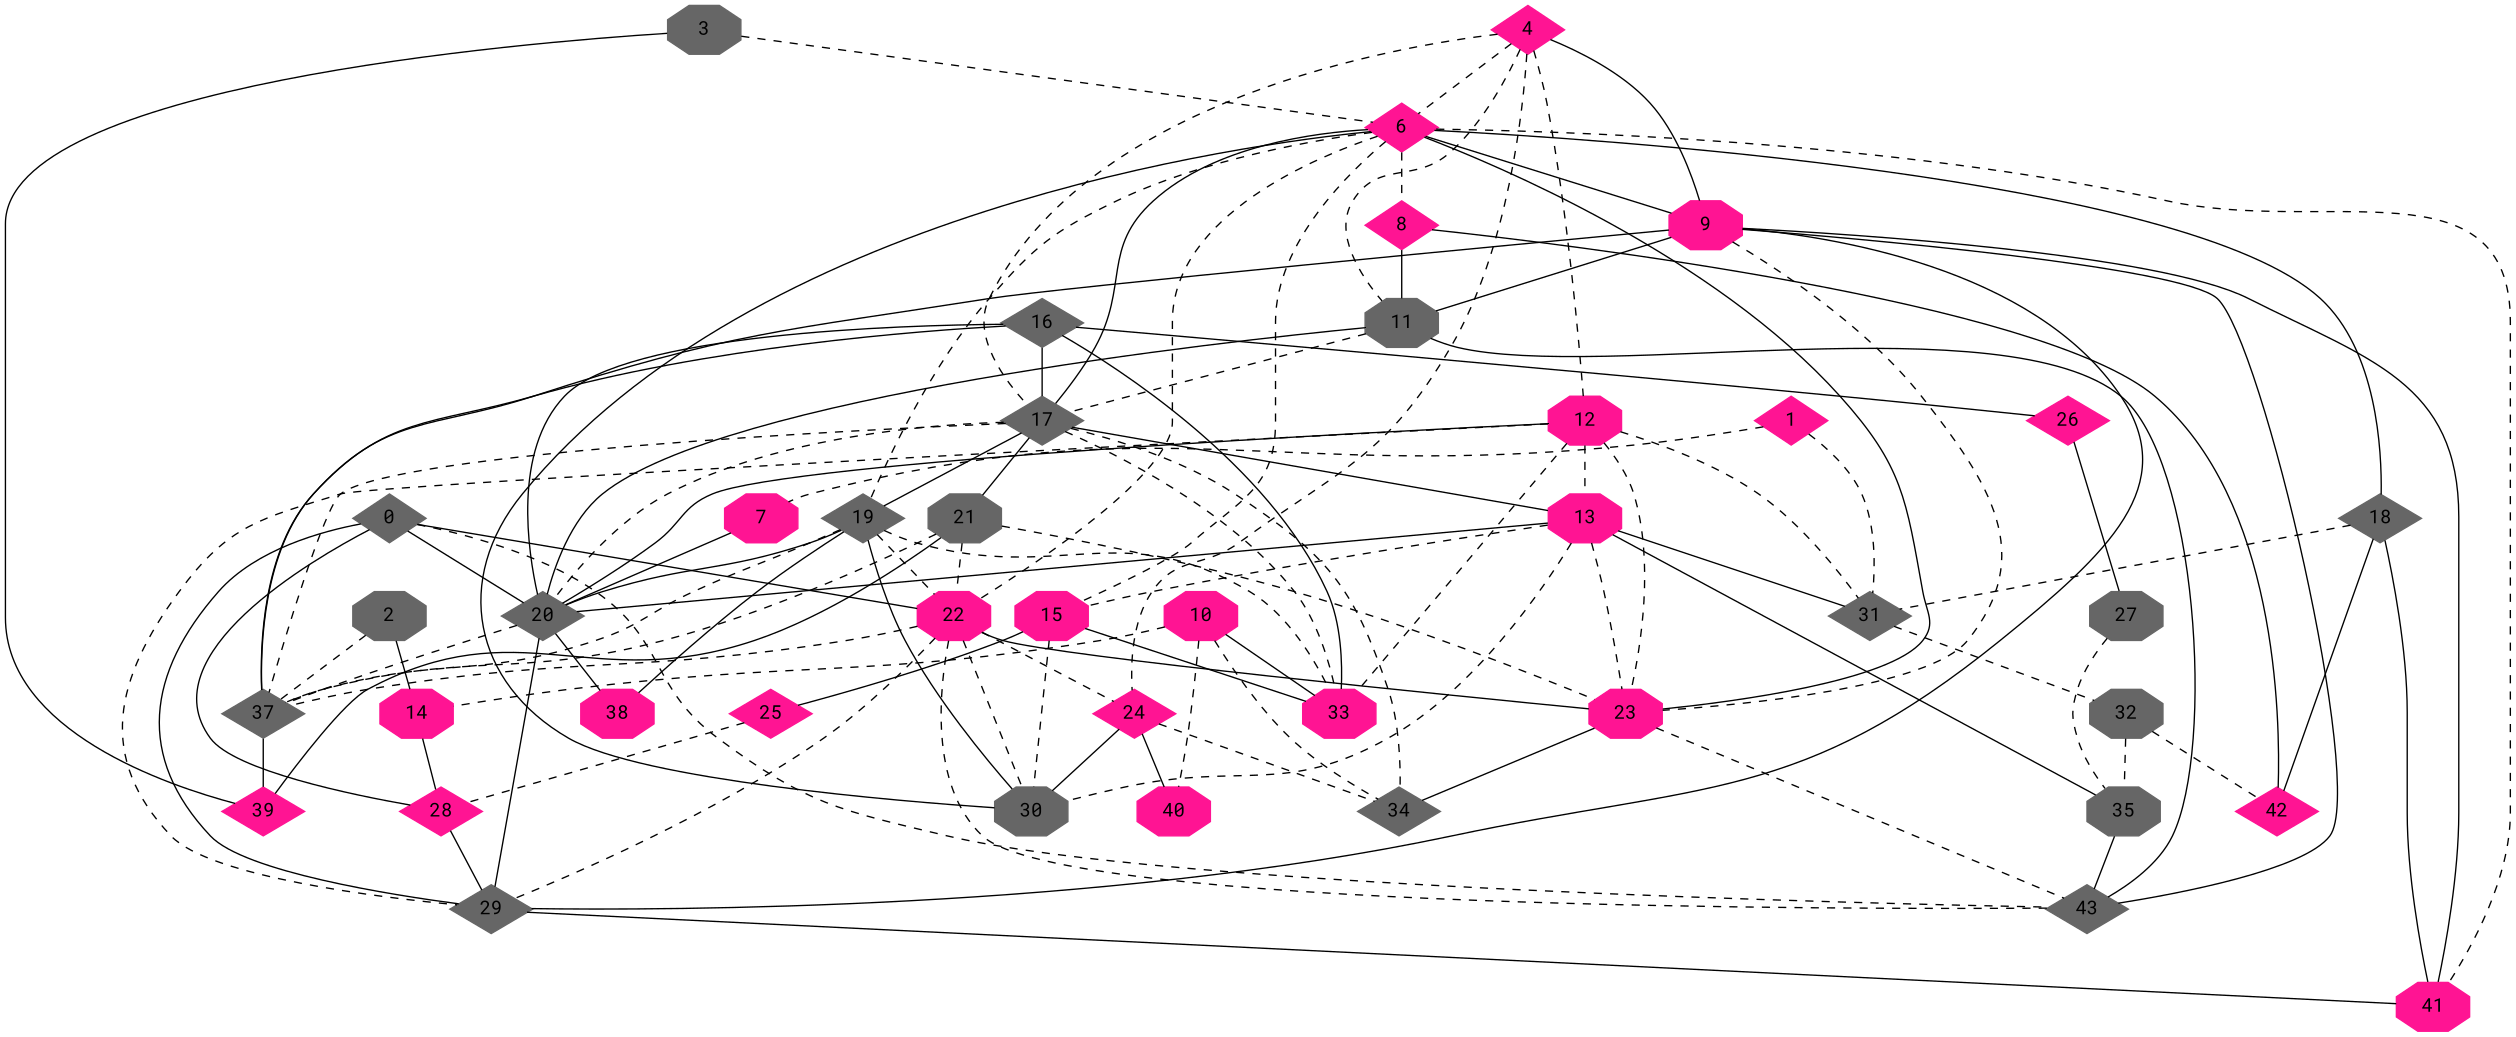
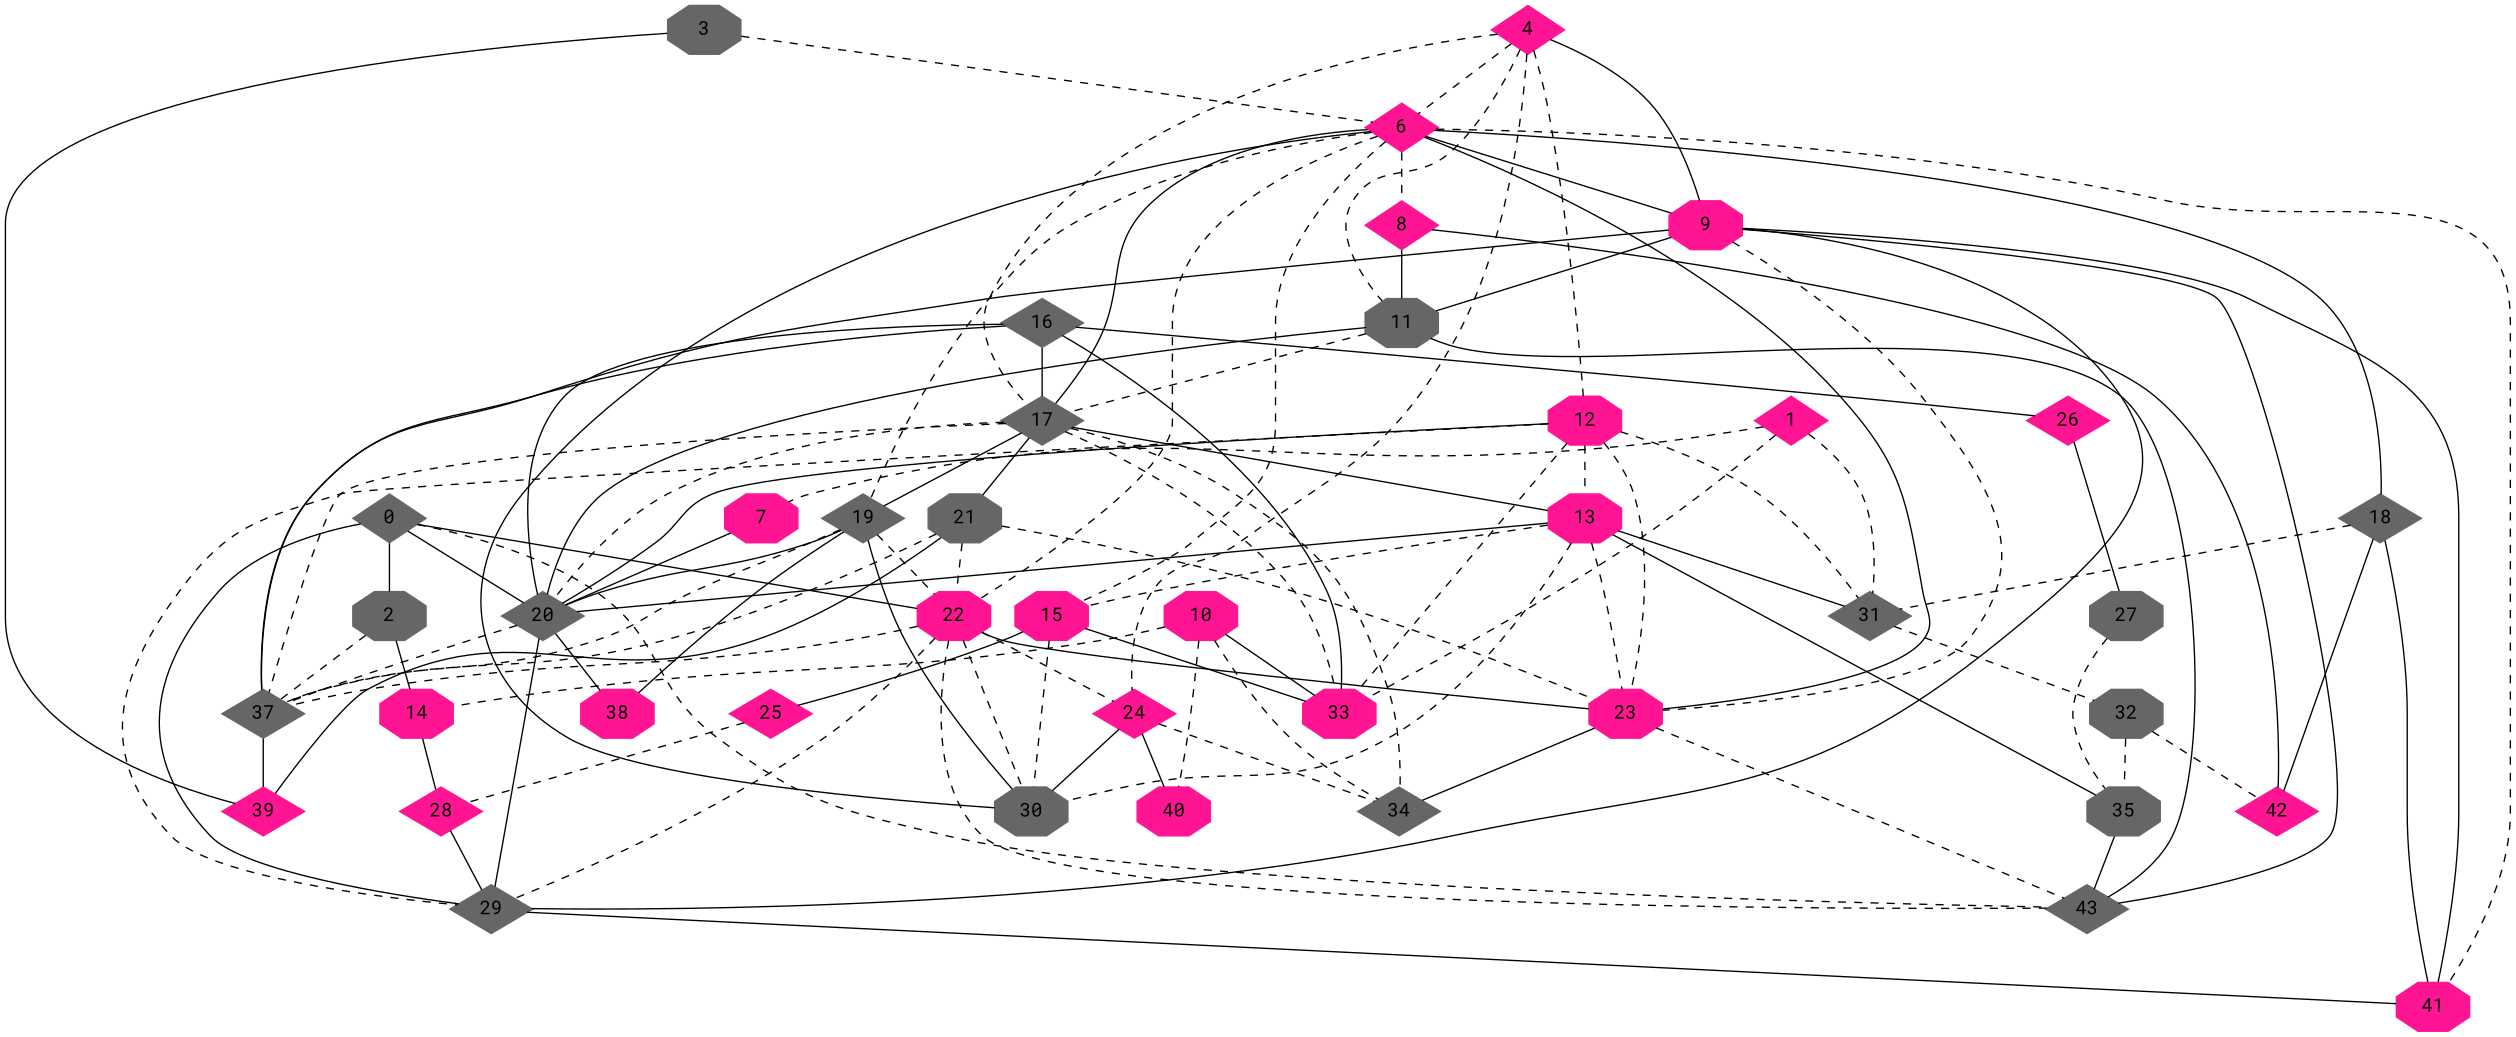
edge "19" -- "33": now "1" -- "33"
edge "0" -- "28": now "0" -- "2"
